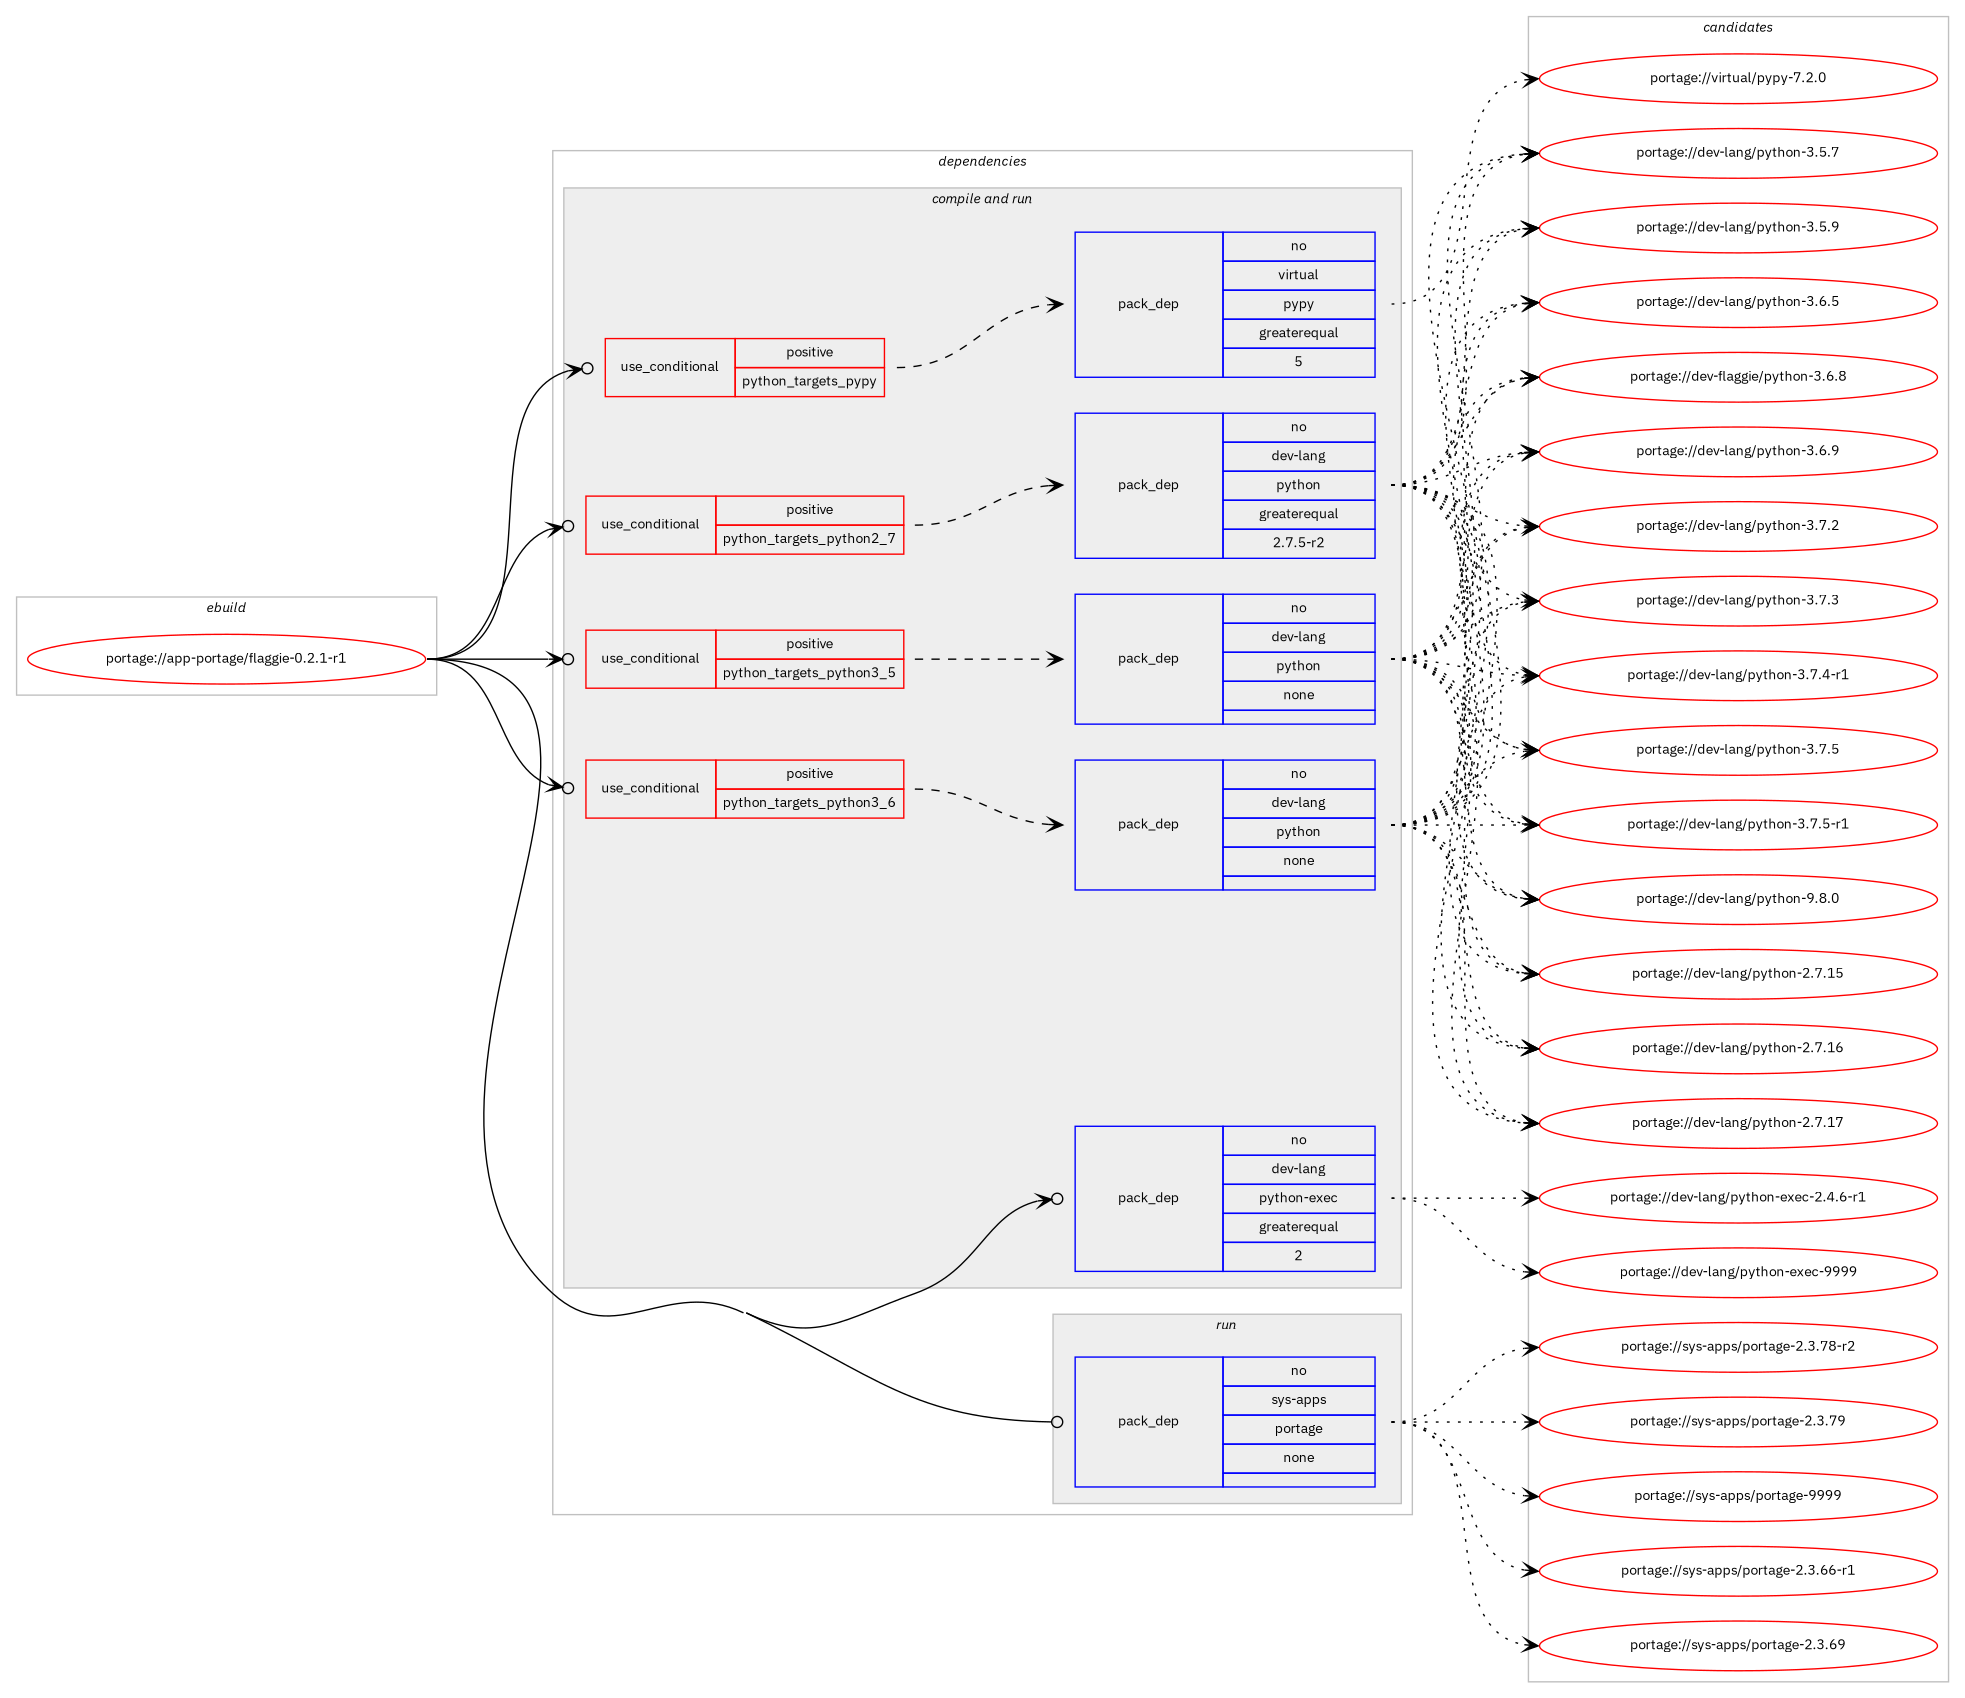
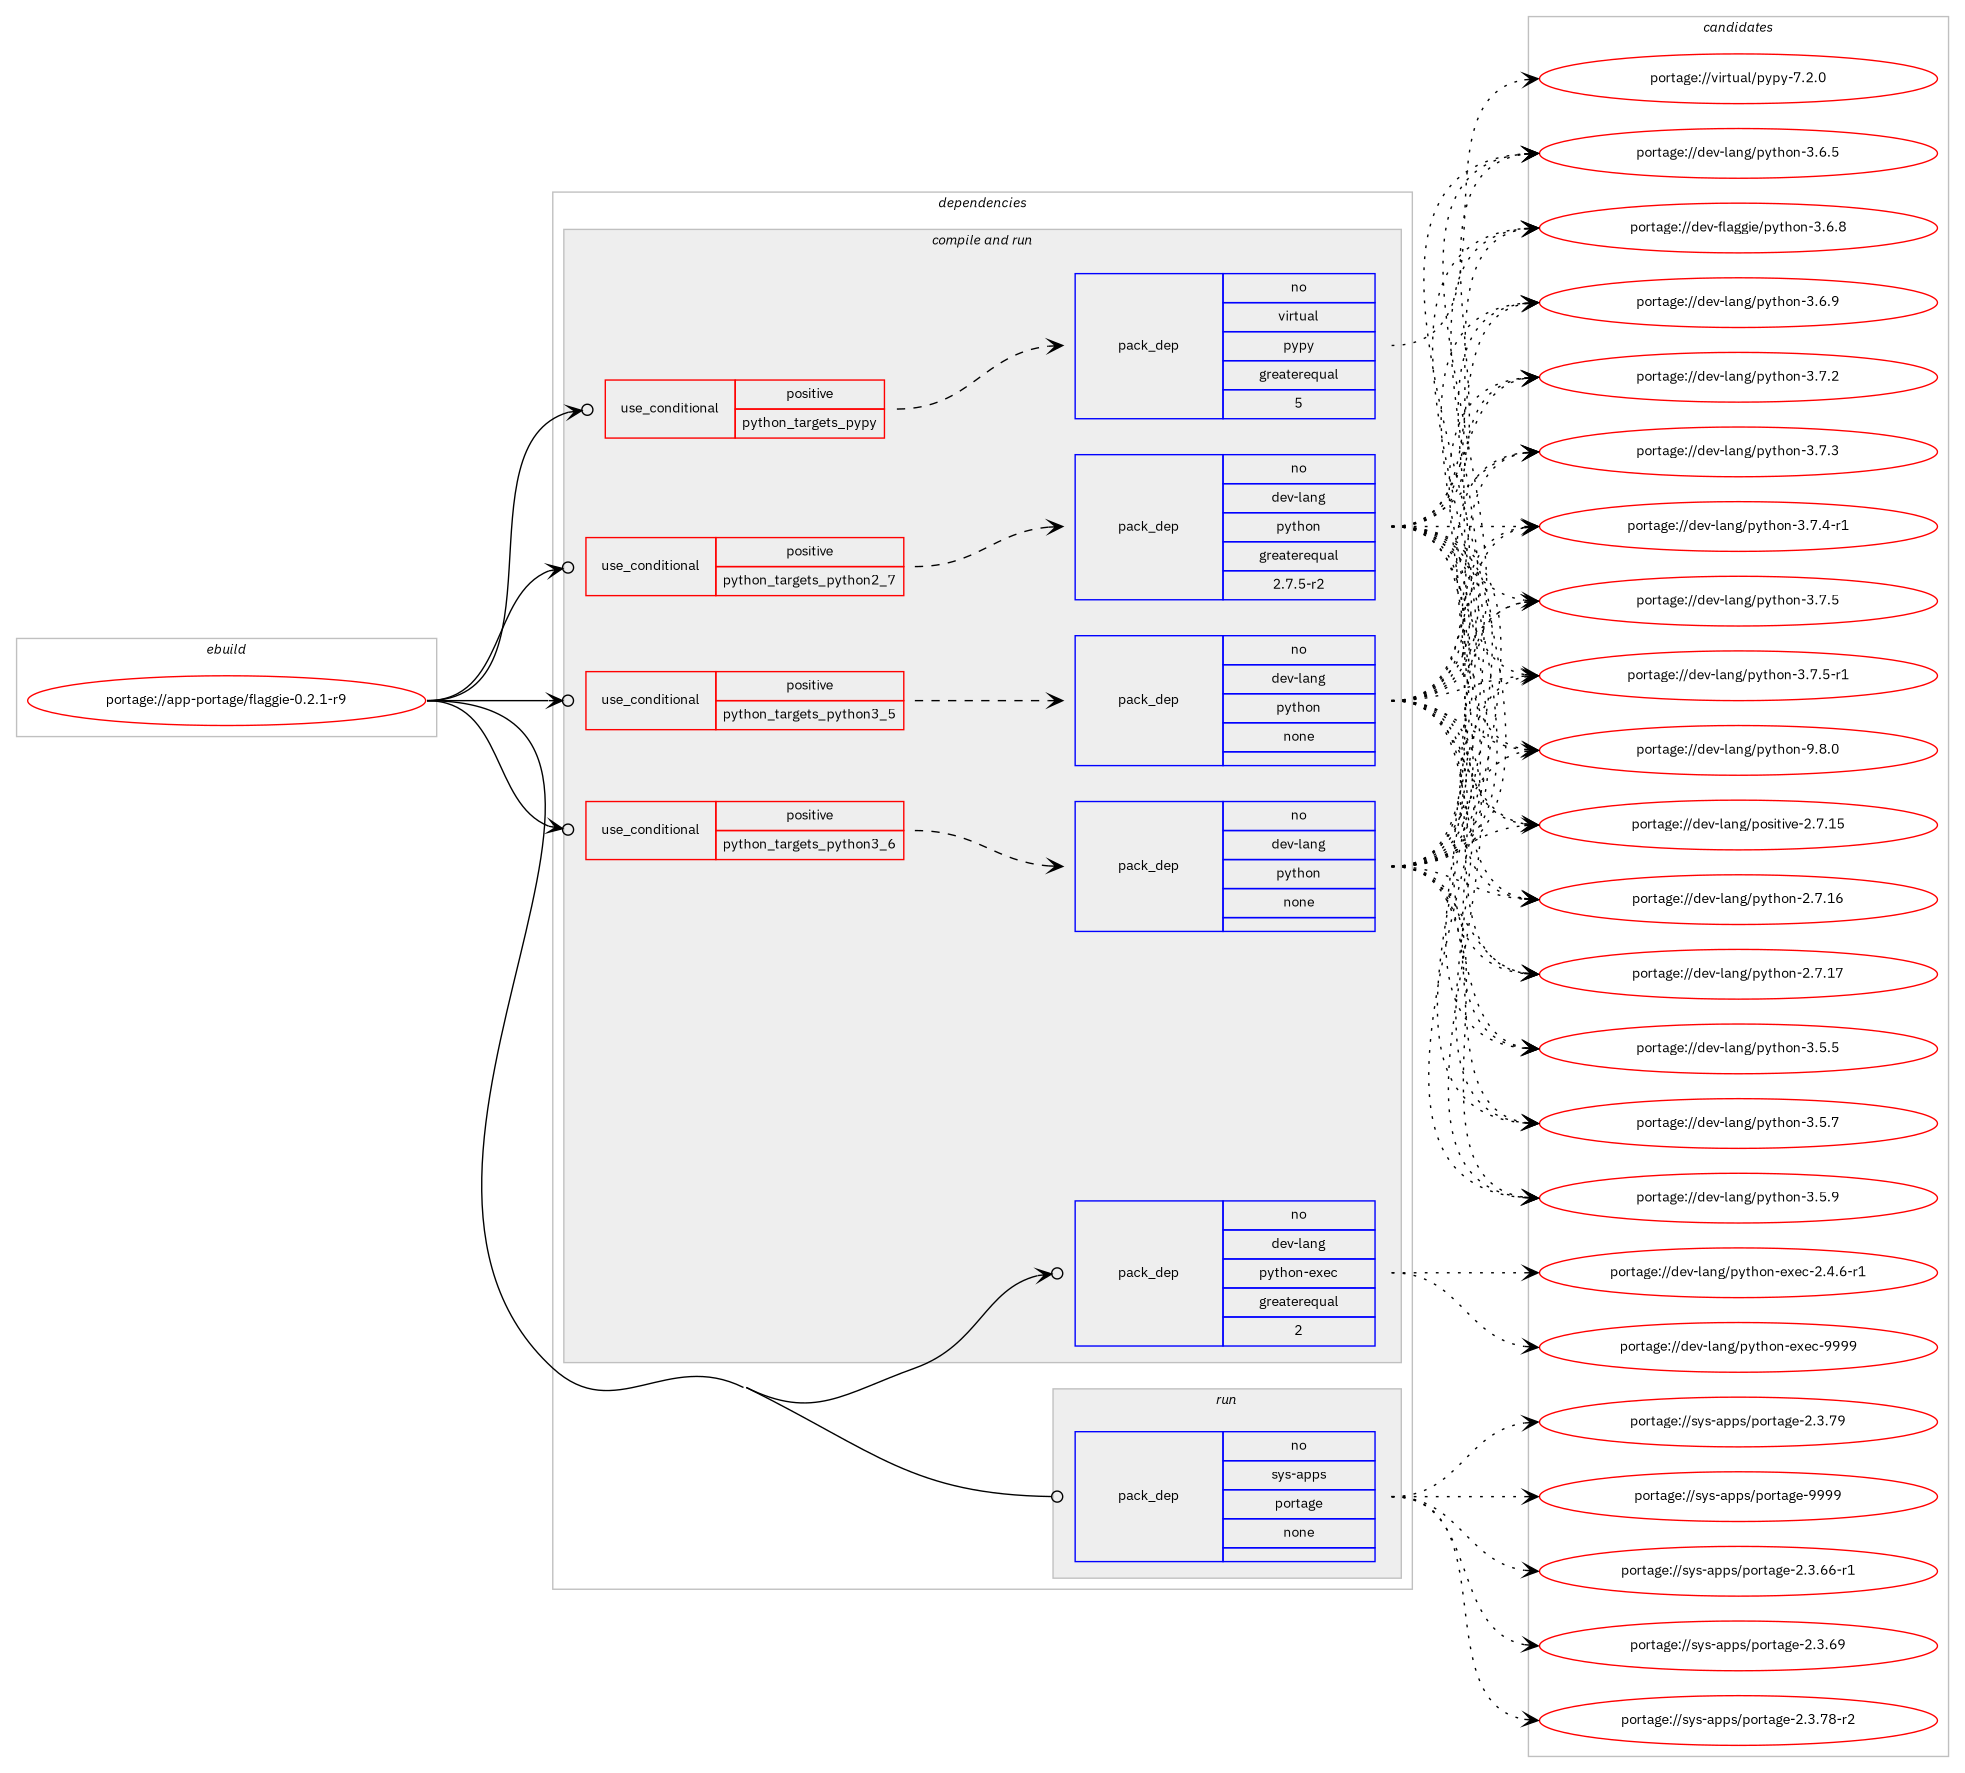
node "portage://app-portage/flaggie-0.2.1-r1": label "portage://app-portage/flaggie-0.2.1-r1" -> "portage://app-portage/flaggie-0.2.1-r9"
node "portage://dev-lang/python-2.7.15": label "portage://dev-lang/python-2.7.15" -> "portage://dev-lang/positive-2.7.15"
node "portage://dev-lang/python-3.5.5": added
